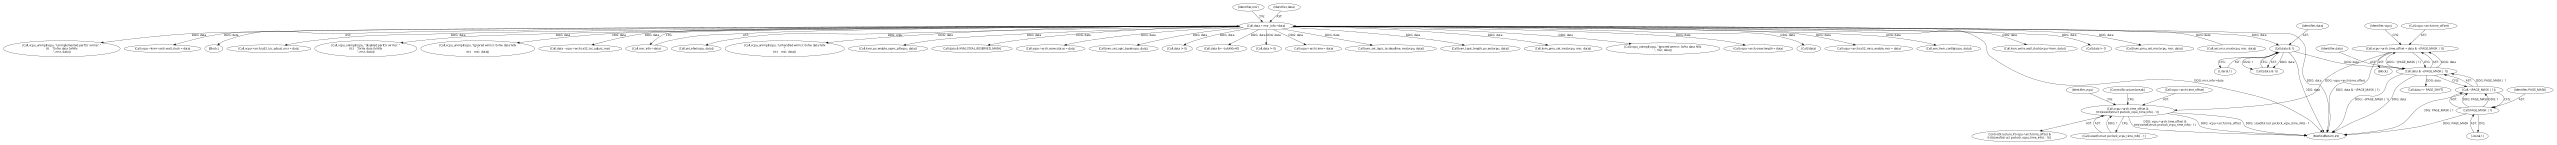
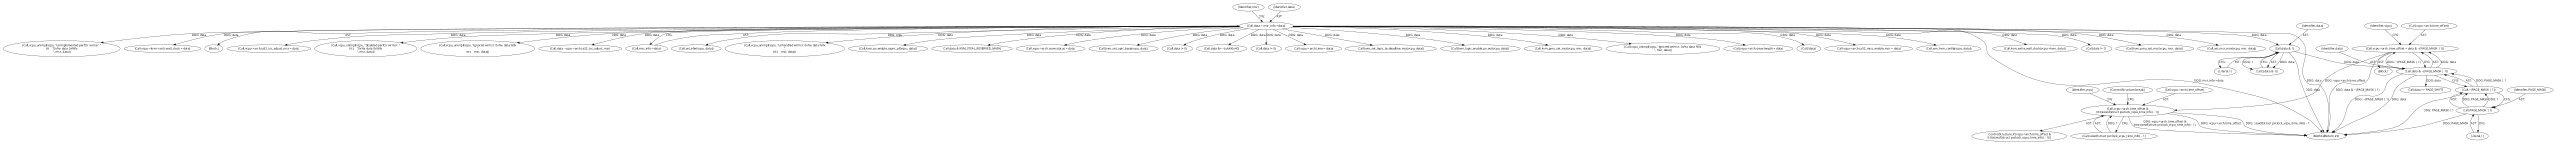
edge "(Call,set_msr_mce(vcpu, msr, data))" -> "(Call,data = msr_info->data)": reversed
node "(Call,kvm_lapic_length_pv_eoi(vcpu, data))": label "(Call,kvm_lapic_length_pv_eoi(vcpu, data))" -> "(Call,kvm_lapic_enable_pv_eoi(vcpu, data))"
